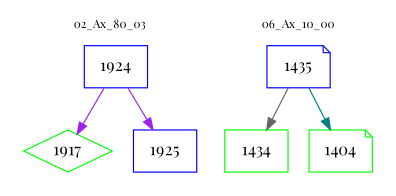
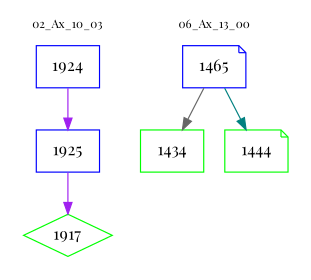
cluster "02_Ax_80_03": label "02_Ax_80_03" -> "02_Ax_10_03"
cluster "06_Ax_10_00": label "06_Ax_10_00" -> "06_Ax_13_00"
node "1435": label "1435" -> "1465"
edge "1924" -> "1917": now "1925" -> "1917"
node "1404": label "1404" -> "1444"
